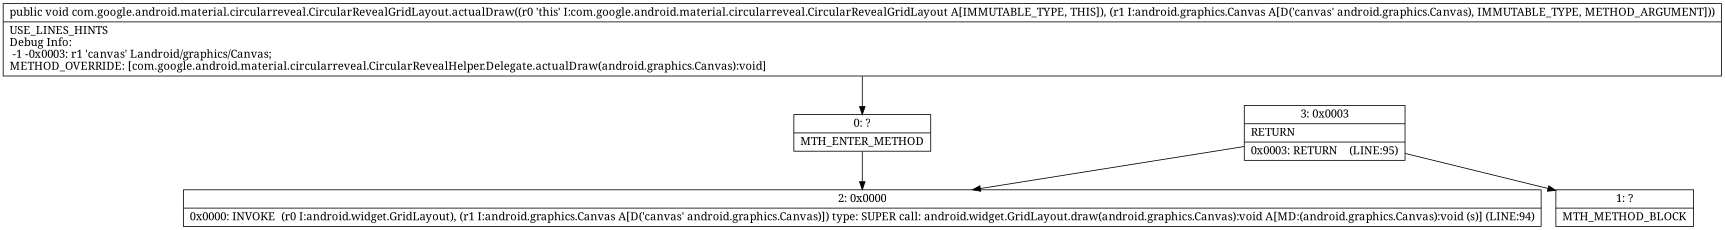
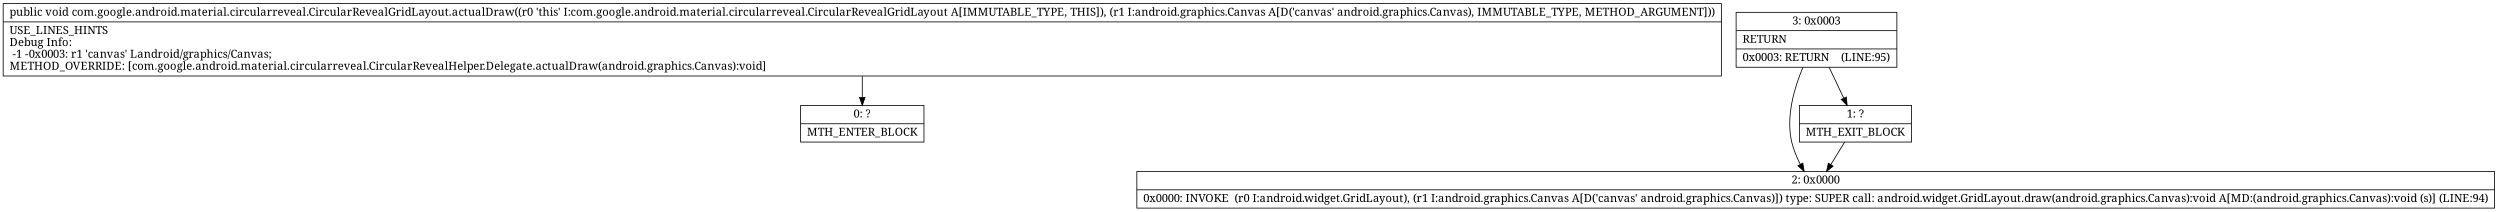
node "0: ?": text "MTH_ENTER_METHOD" -> "MTH_ENTER_BLOCK"
edge "0: ?" -> "2: 0x0000": now "1: ?" -> "2: 0x0000"
node "1: ?": text "MTH_METHOD_BLOCK" -> "MTH_EXIT_BLOCK"
